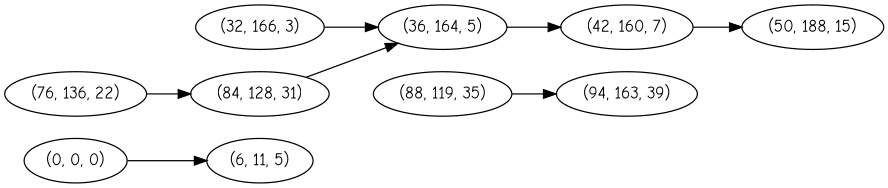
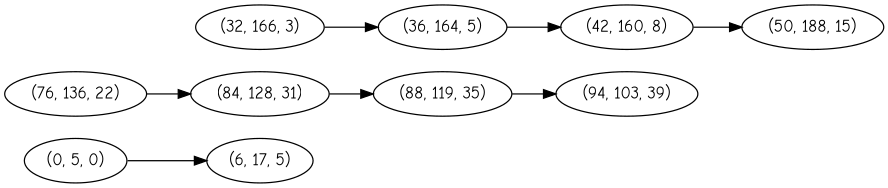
node "(42, 160, 7)": label "(42, 160, 7)" -> "(42, 160, 8)"
edge "(84, 128, 31)" -> "(36, 164, 5)": now "(84, 128, 31)" -> "(88, 119, 35)"
node "(94, 163, 39)": label "(94, 163, 39)" -> "(94, 103, 39)"
node "(0, 0, 0)": label "(0, 0, 0)" -> "(0, 5, 0)"
node "(6, 11, 5)": label "(6, 11, 5)" -> "(6, 17, 5)"
